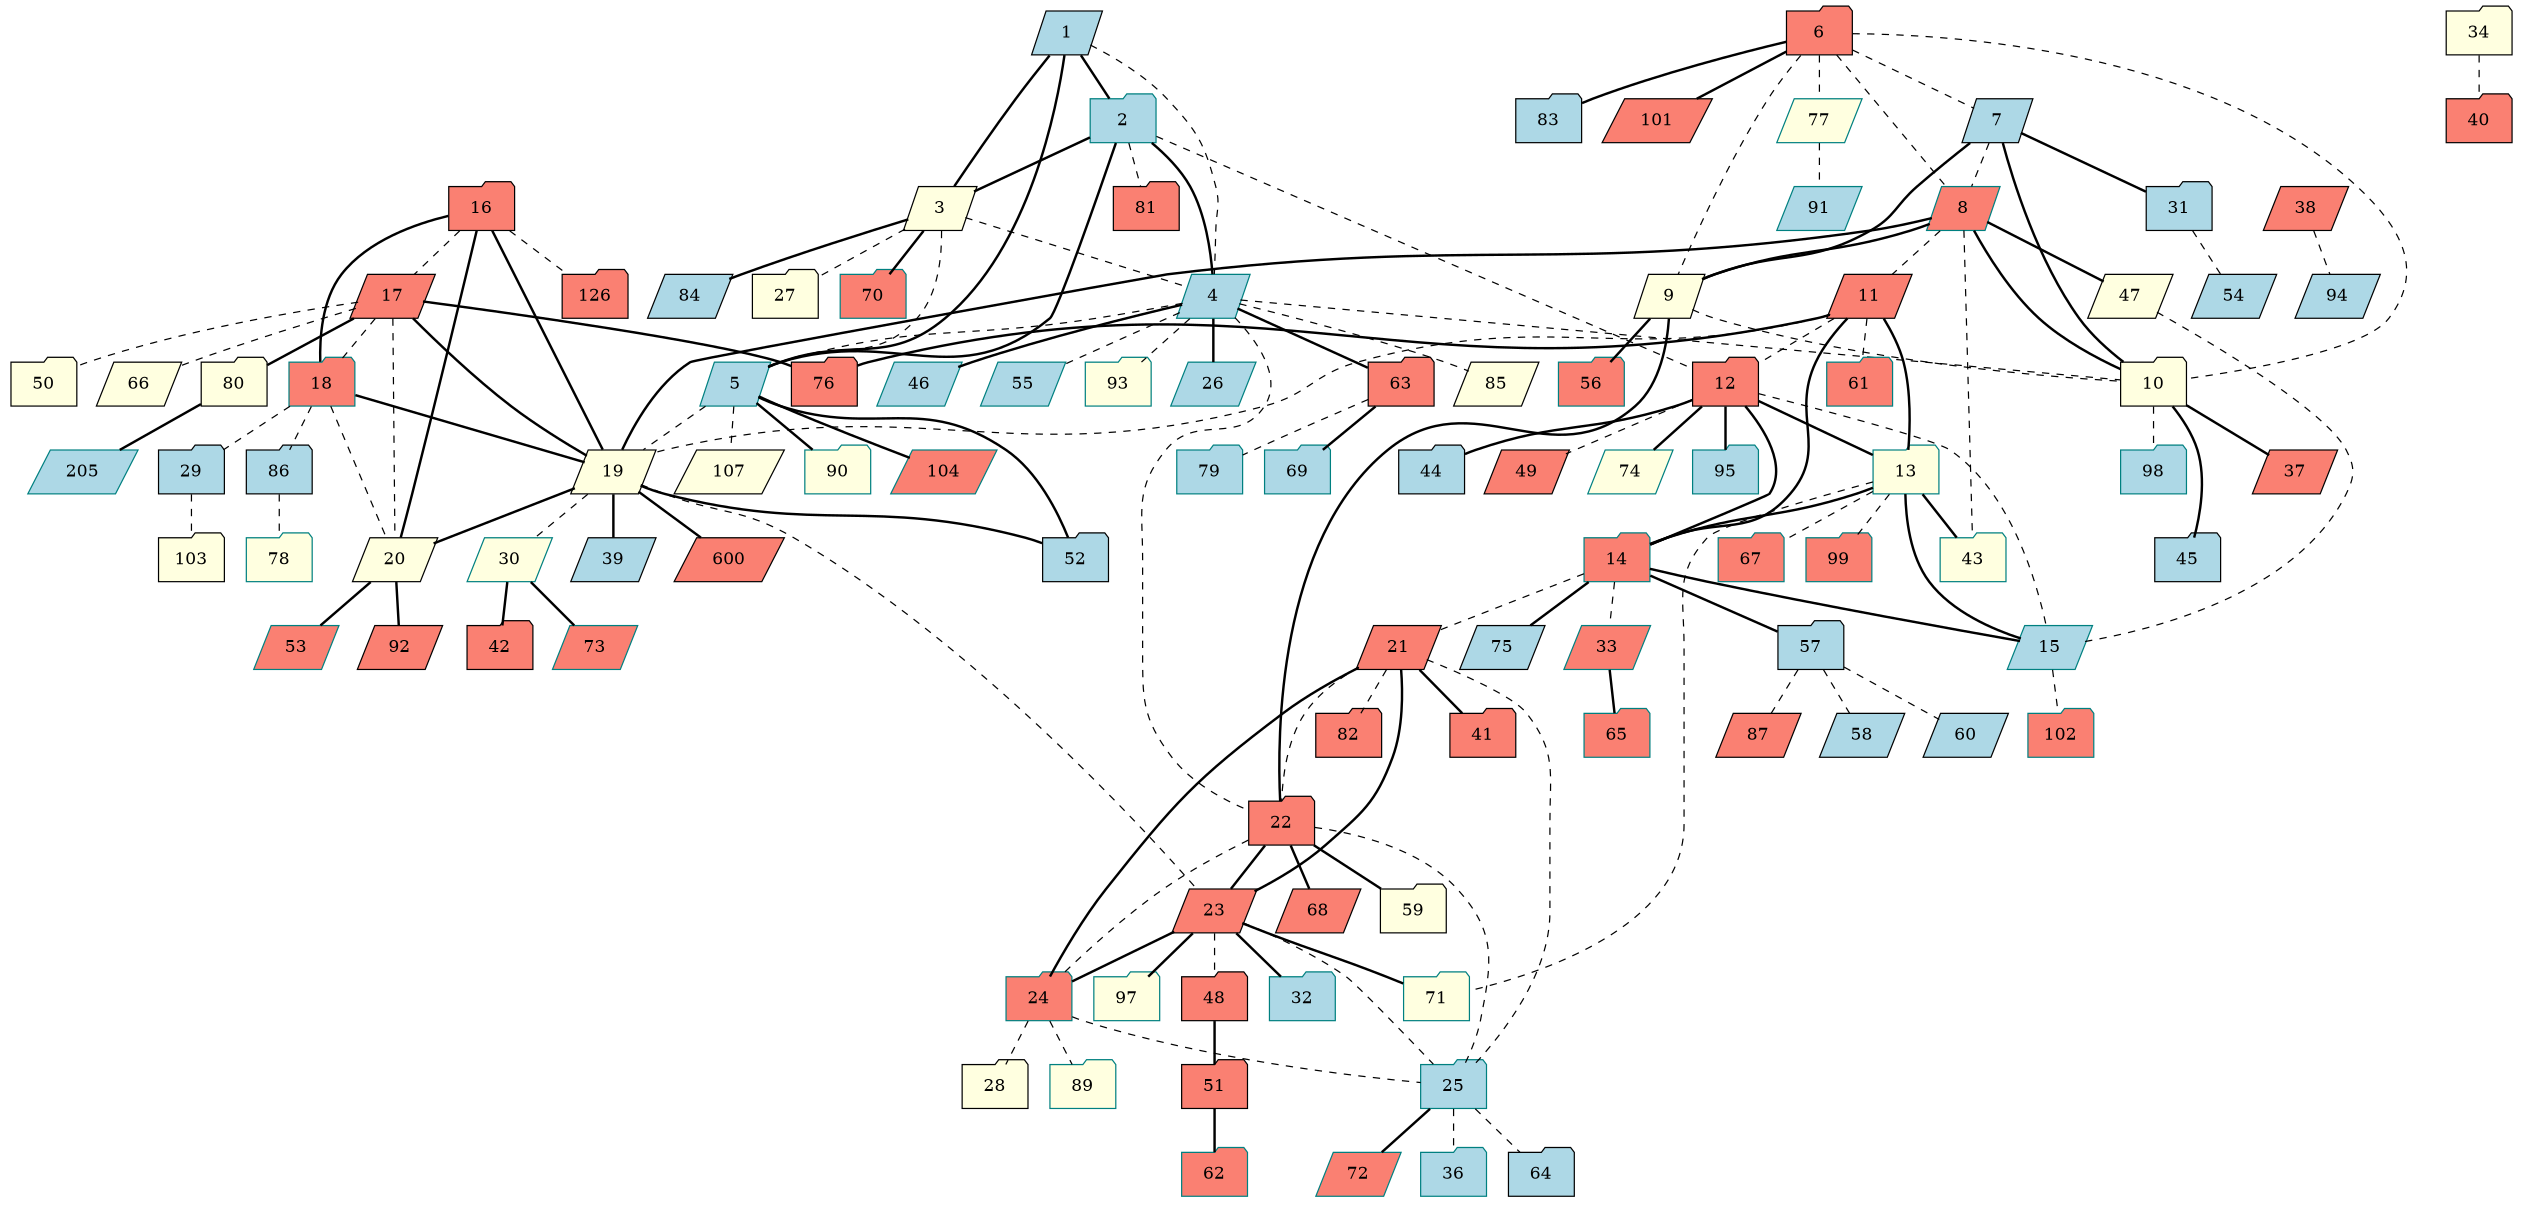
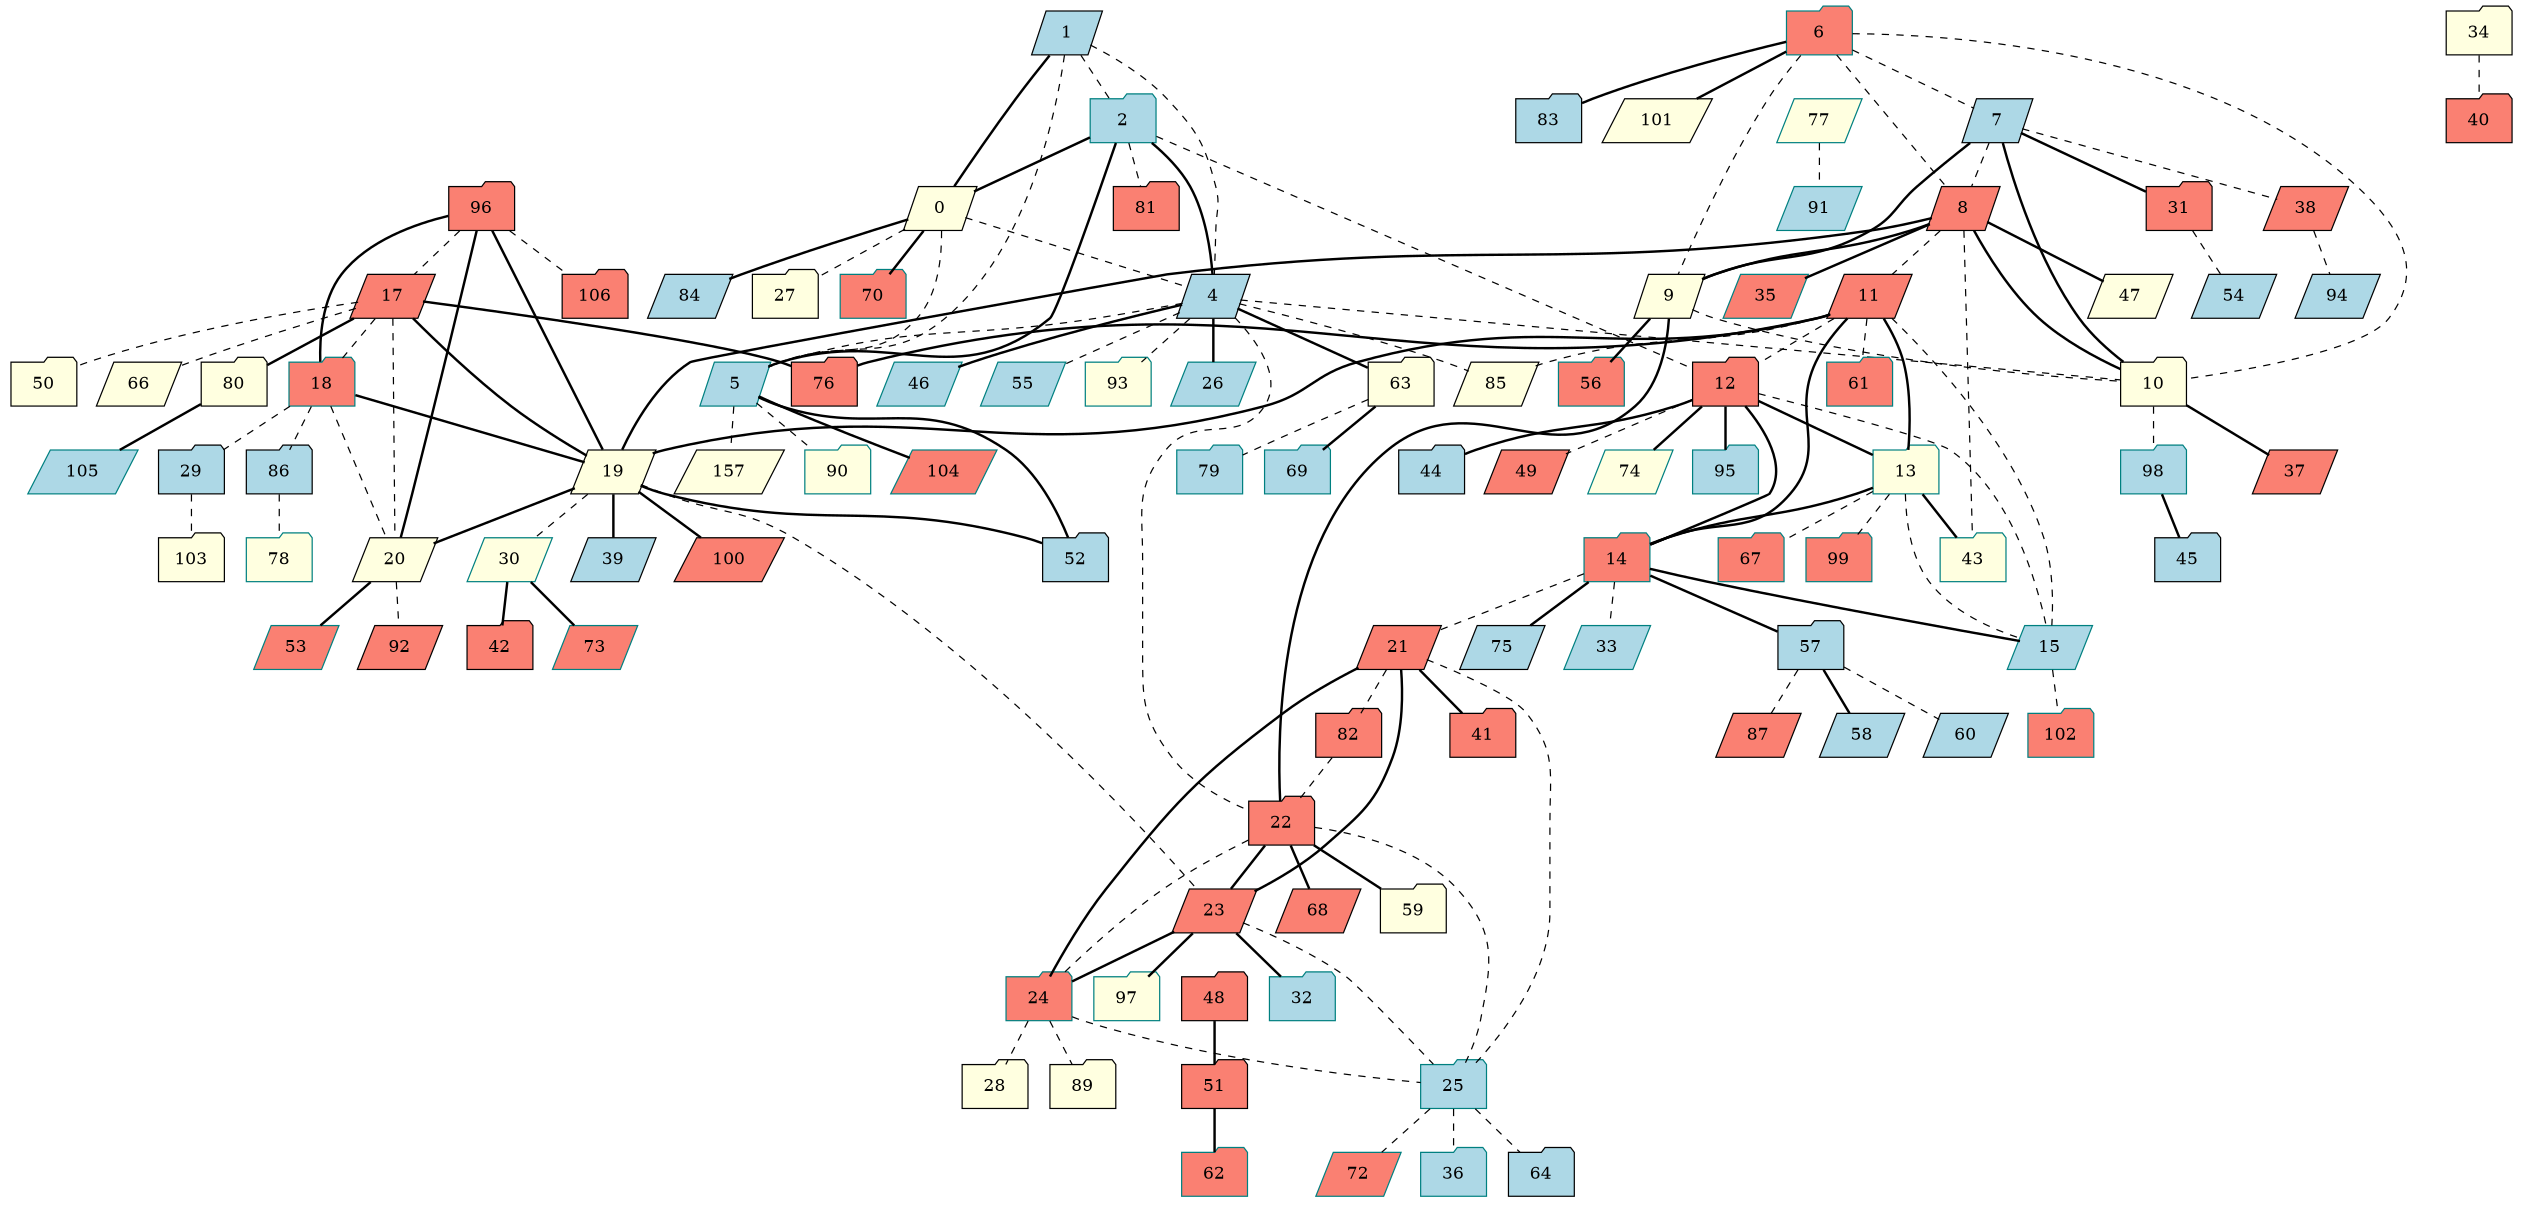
node "6": color black -> teal
edge "1" -- "2": style bold -> dashed
edge "6" -- "77": removed
node "101": fillcolor salmon -> lightyellow
edge "7" -- "38": added
node "16": label "16" -> "96"
node "3": label "3" -> "0"
node "8": color teal -> black
node "31": fillcolor lightblue -> salmon
edge "1" -- "5": style bold -> dashed
node "126": label "126" -> "106"
node "4": color teal -> black
node "35": added
edge "11" -- "85": added
node "63": fillcolor salmon -> lightyellow
edge "11" -- "19": style dashed -> bold
edge "5" -- "90": style bold -> dashed
edge "5" -- "19": removed
edge "10" -- "45": now "98" -- "45"
node "205": label "205" -> "105"
node "107": label "107" -> "157"
edge "47" -- "15": now "11" -- "15"
node "600": label "600" -> "100"
edge "13" -- "15": style bold -> dashed
edge "20" -- "92": style bold -> dashed
node "33": fillcolor salmon -> lightblue
edge "57" -- "58": style dashed -> bold
edge "21" -- "22": now "82" -- "22"
node "65": removed
edge "23" -- "48": removed
node "71": removed
node "89": color teal -> black
edge "25" -- "72": style bold -> dashed
